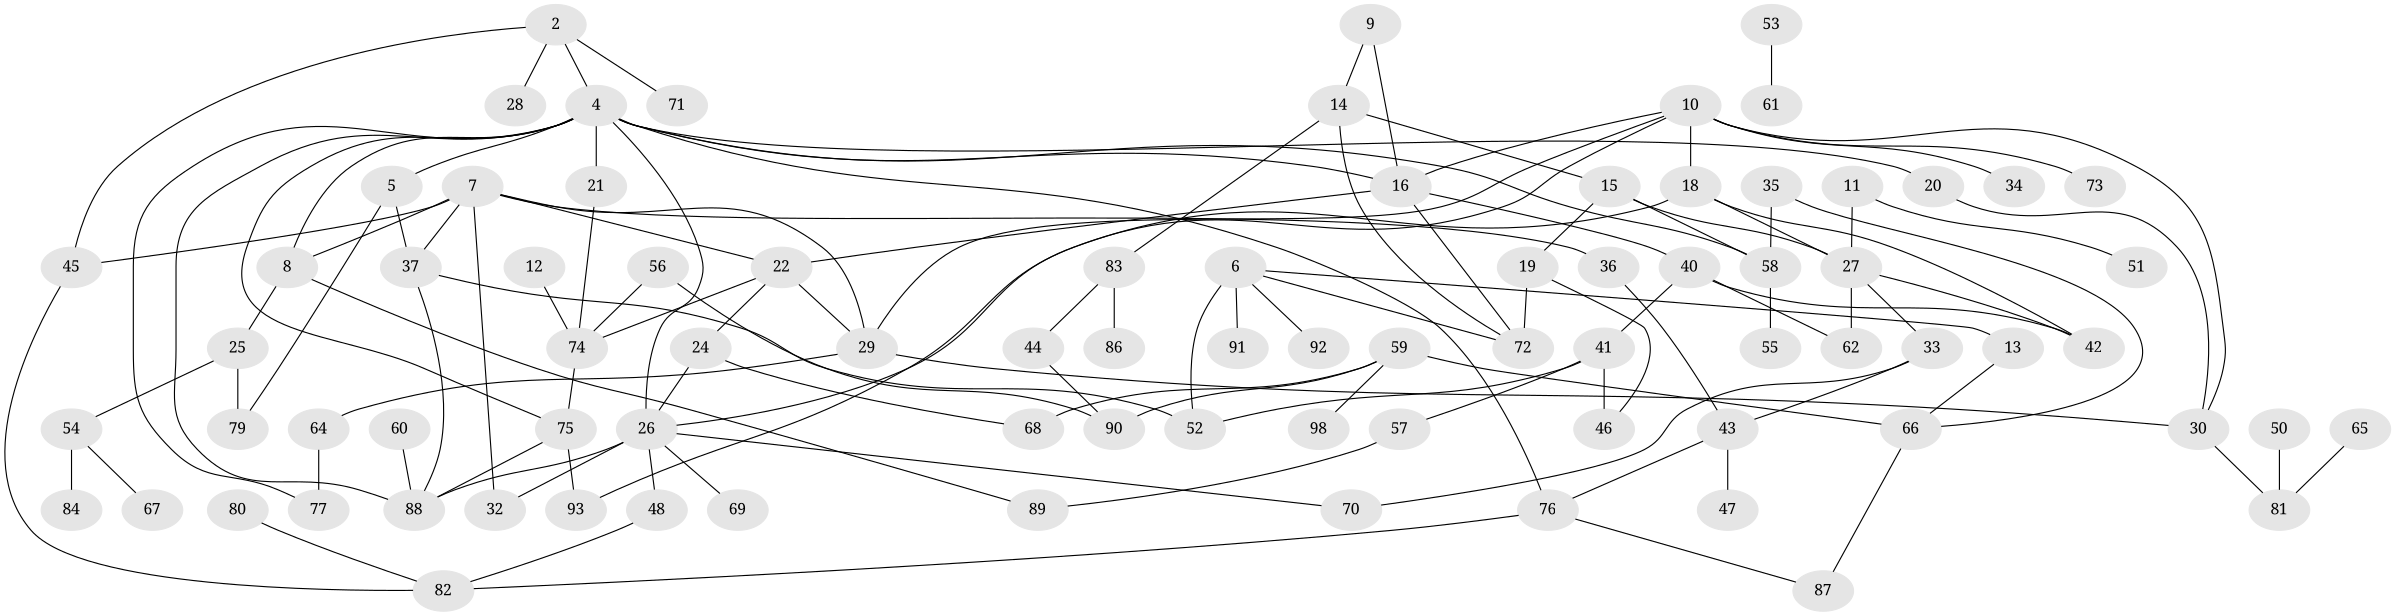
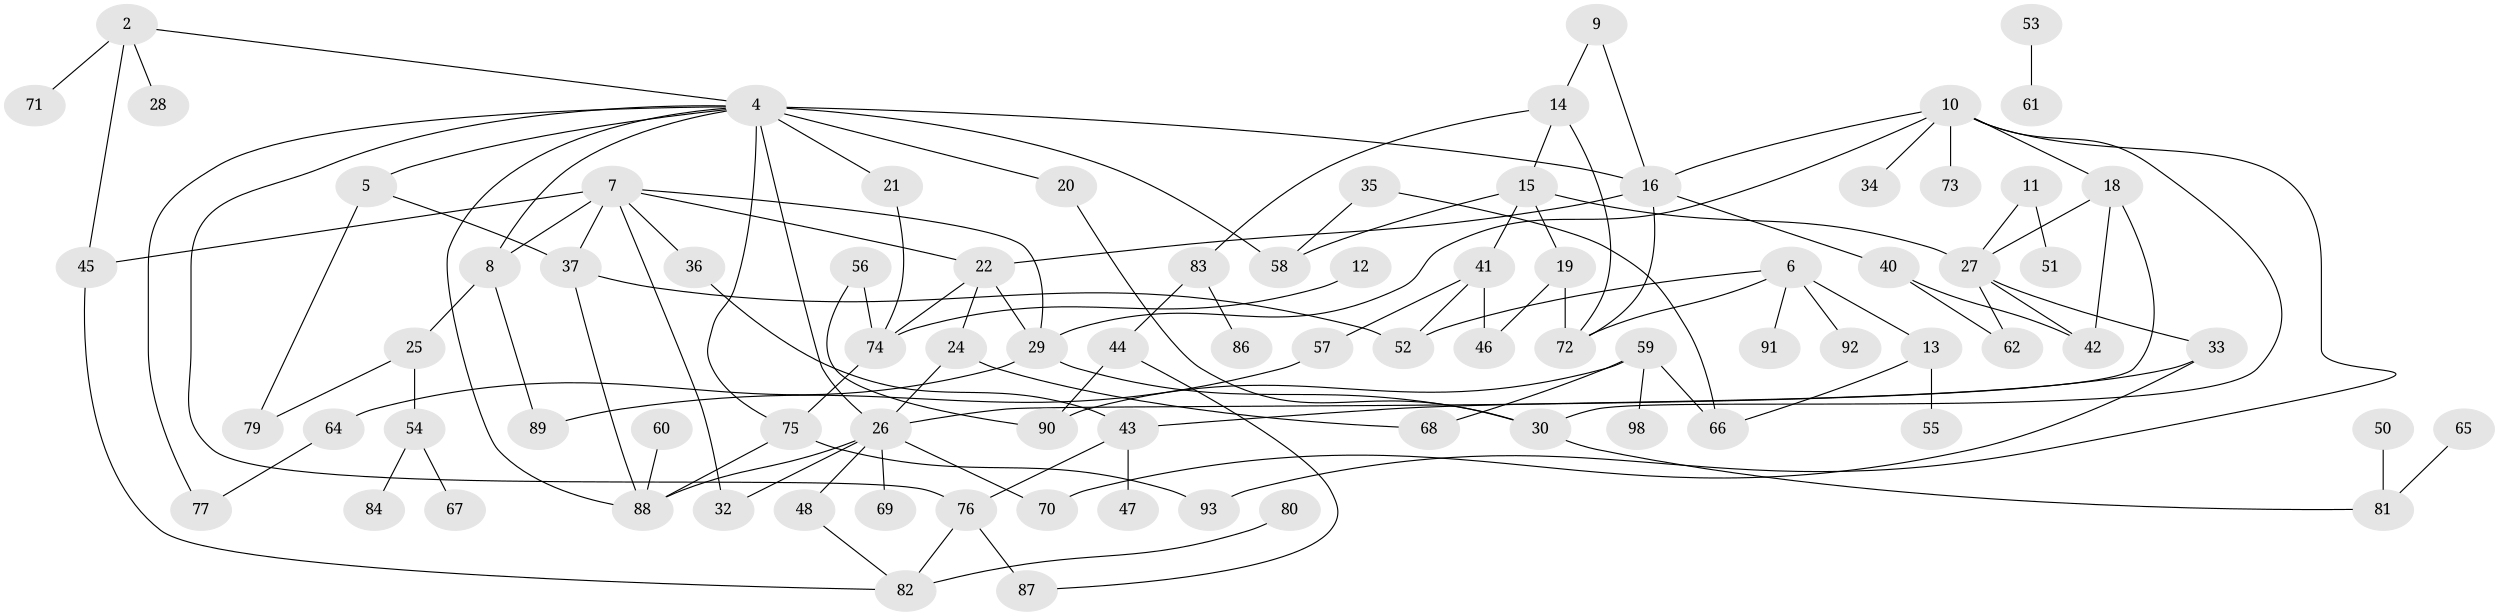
edge "40" -- "41": now "15" -- "41"
edge "58" -- "55": now "13" -- "55"
edge "66" -- "87": now "44" -- "87"
